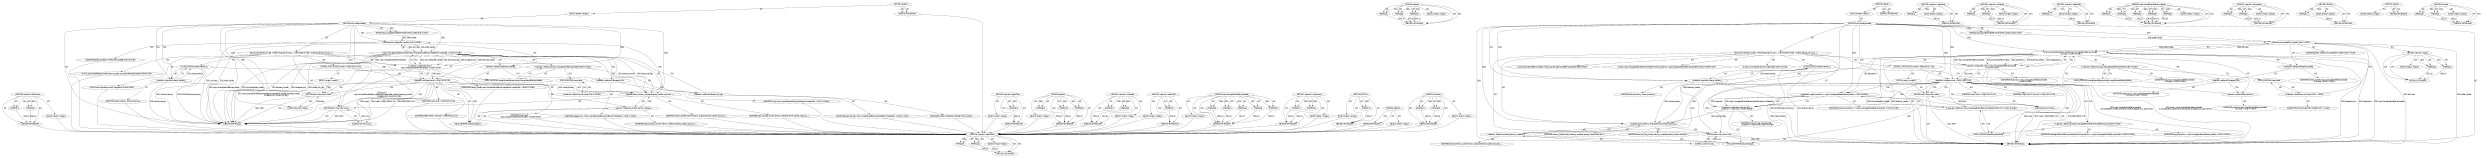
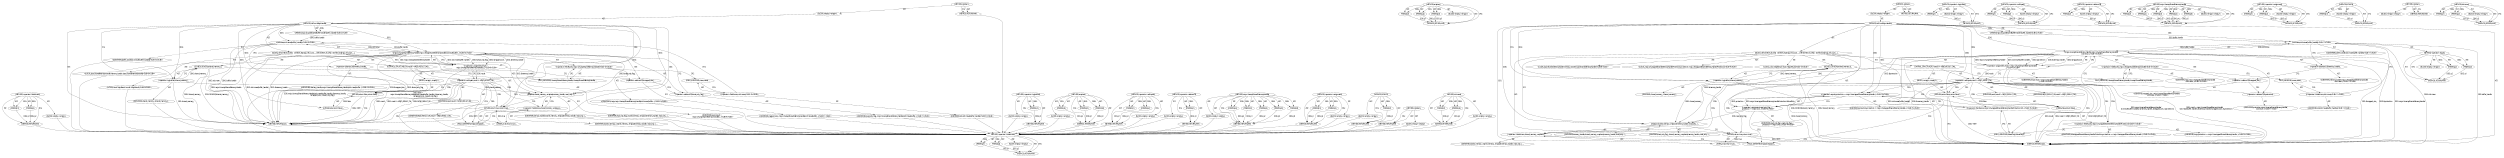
edge "(<operator>.addressOf,&read_only_flag_)" -> "<(IDENTIFIER,std,std::move(buffer_handle))<SUB>10</SUB>>": now "<(<operator>.fieldAccess,std::move)<SUB>10</SUB>>" -> "<(IDENTIFIER,std,std::move(buffer_handle))<SUB>10</SUB>>"
